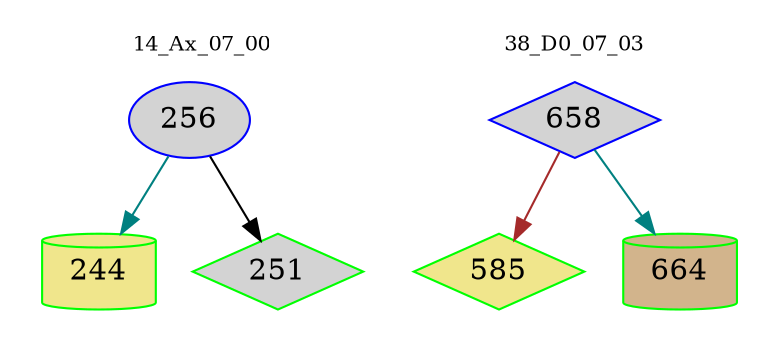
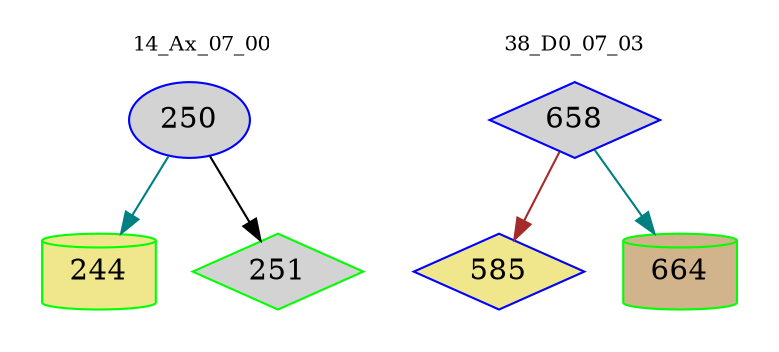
node "256": label "256" -> "250"
node "585": color green -> blue
